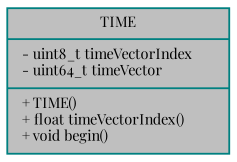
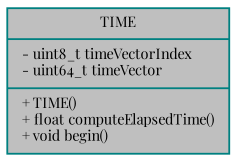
node "TIME": text "+ float timeVectorIndex()" -> "+ float computeElapsedTime()"
